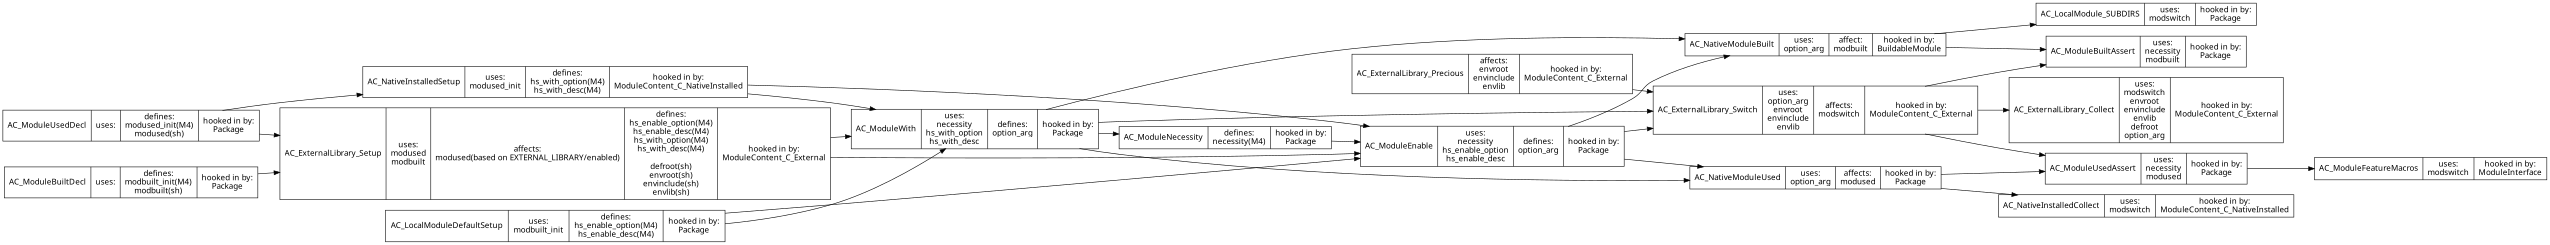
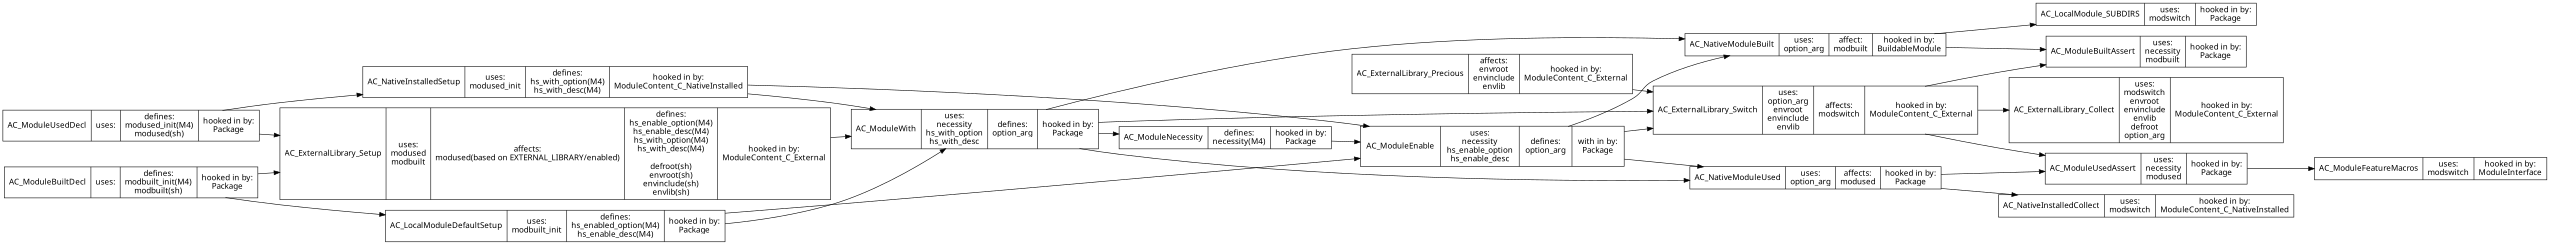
node "AC_ModuleEnable": text "hooked in by:" -> "with in by:"
edge "AC_ExternalLibrary_Setup" -> "AC_ModuleEnable": removed
edge "AC_ModuleBuiltDecl" -> "AC_LocalModuleDefaultSetup": added
node "AC_LocalModuleDefaultSetup": text "hs_enable_option(M4)" -> "hs_enabled_option(M4)"
